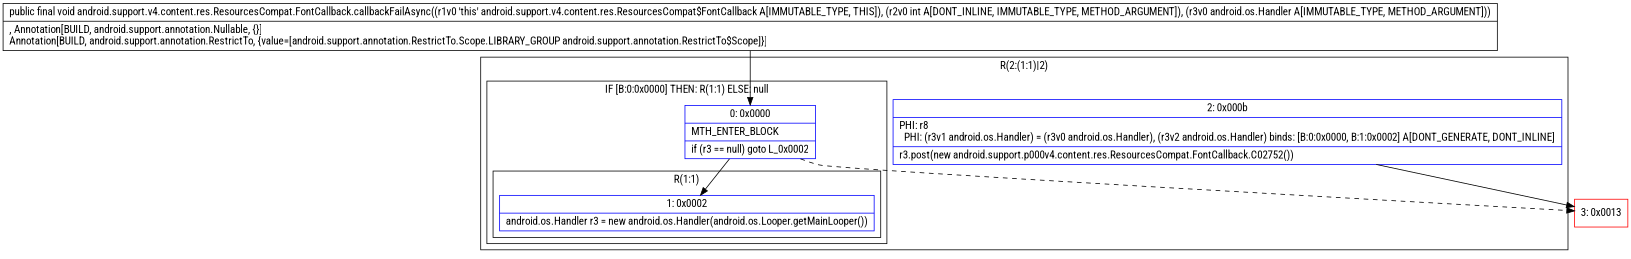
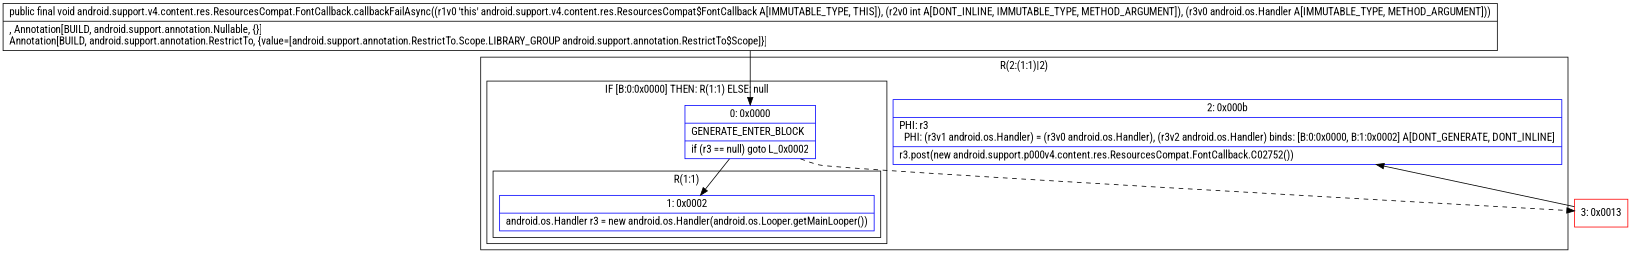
node "2: 0x000b": text "PHI: r8" -> "PHI: r3"
node "0: 0x0000": text "MTH_ENTER_BLOCK" -> "GENERATE_ENTER_BLOCK"
edge "2: 0x000b" -> "3: 0x0013": reversed
